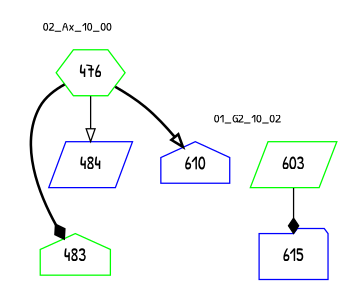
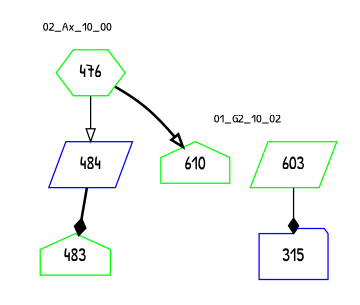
edge "476" -> "483": now "484" -> "483"
node "610": color blue -> green
node "615": label "615" -> "315"
